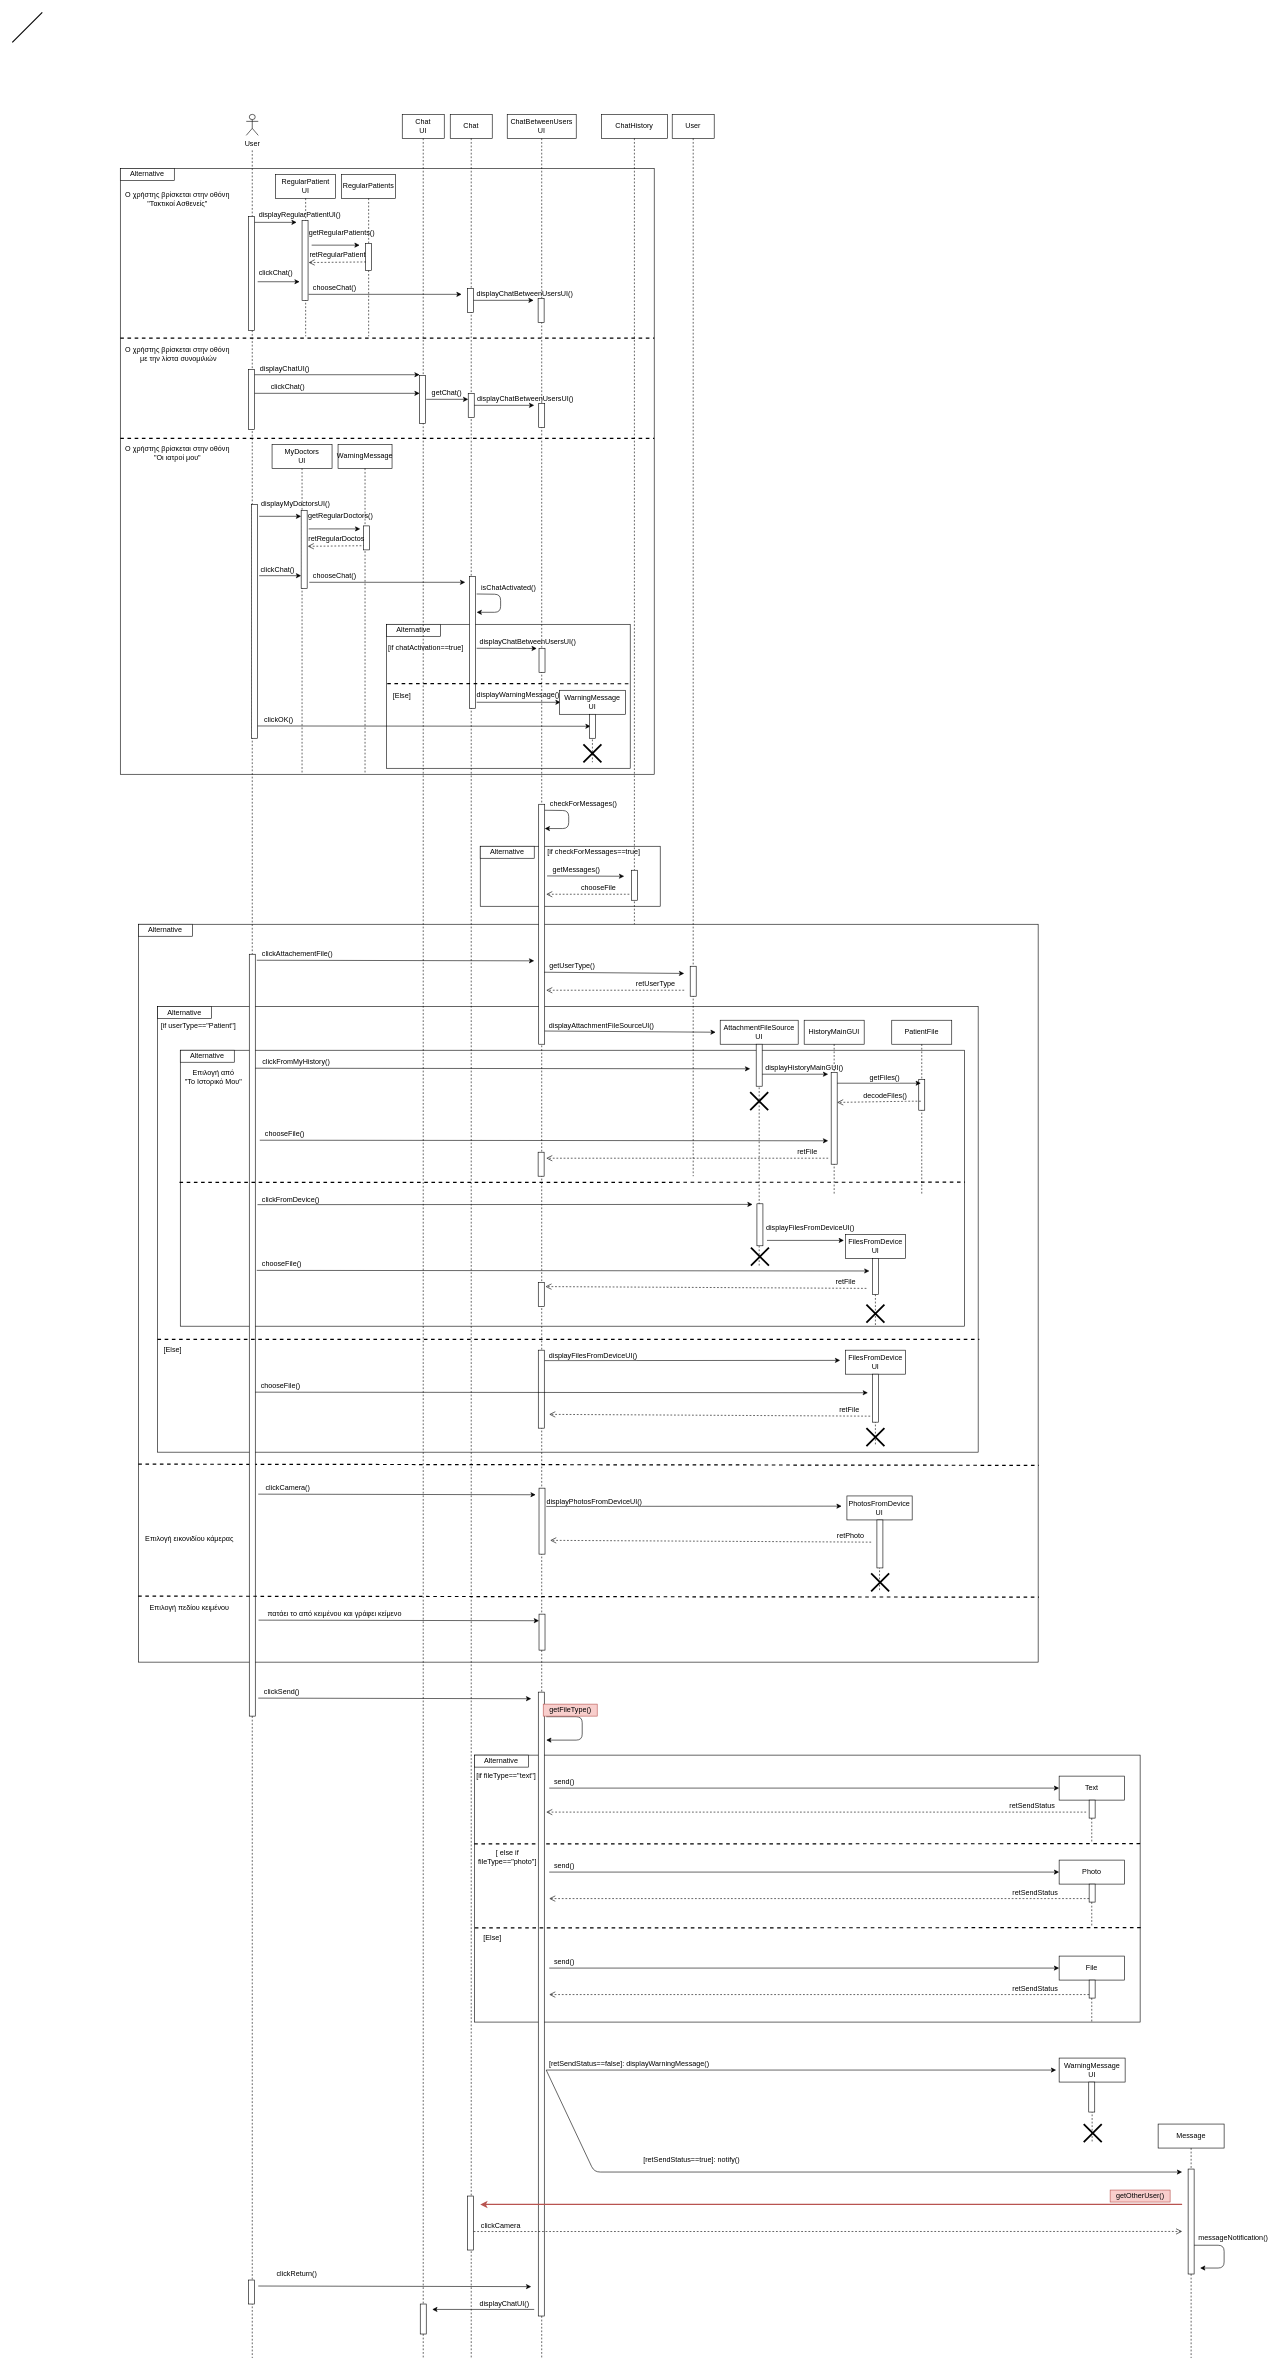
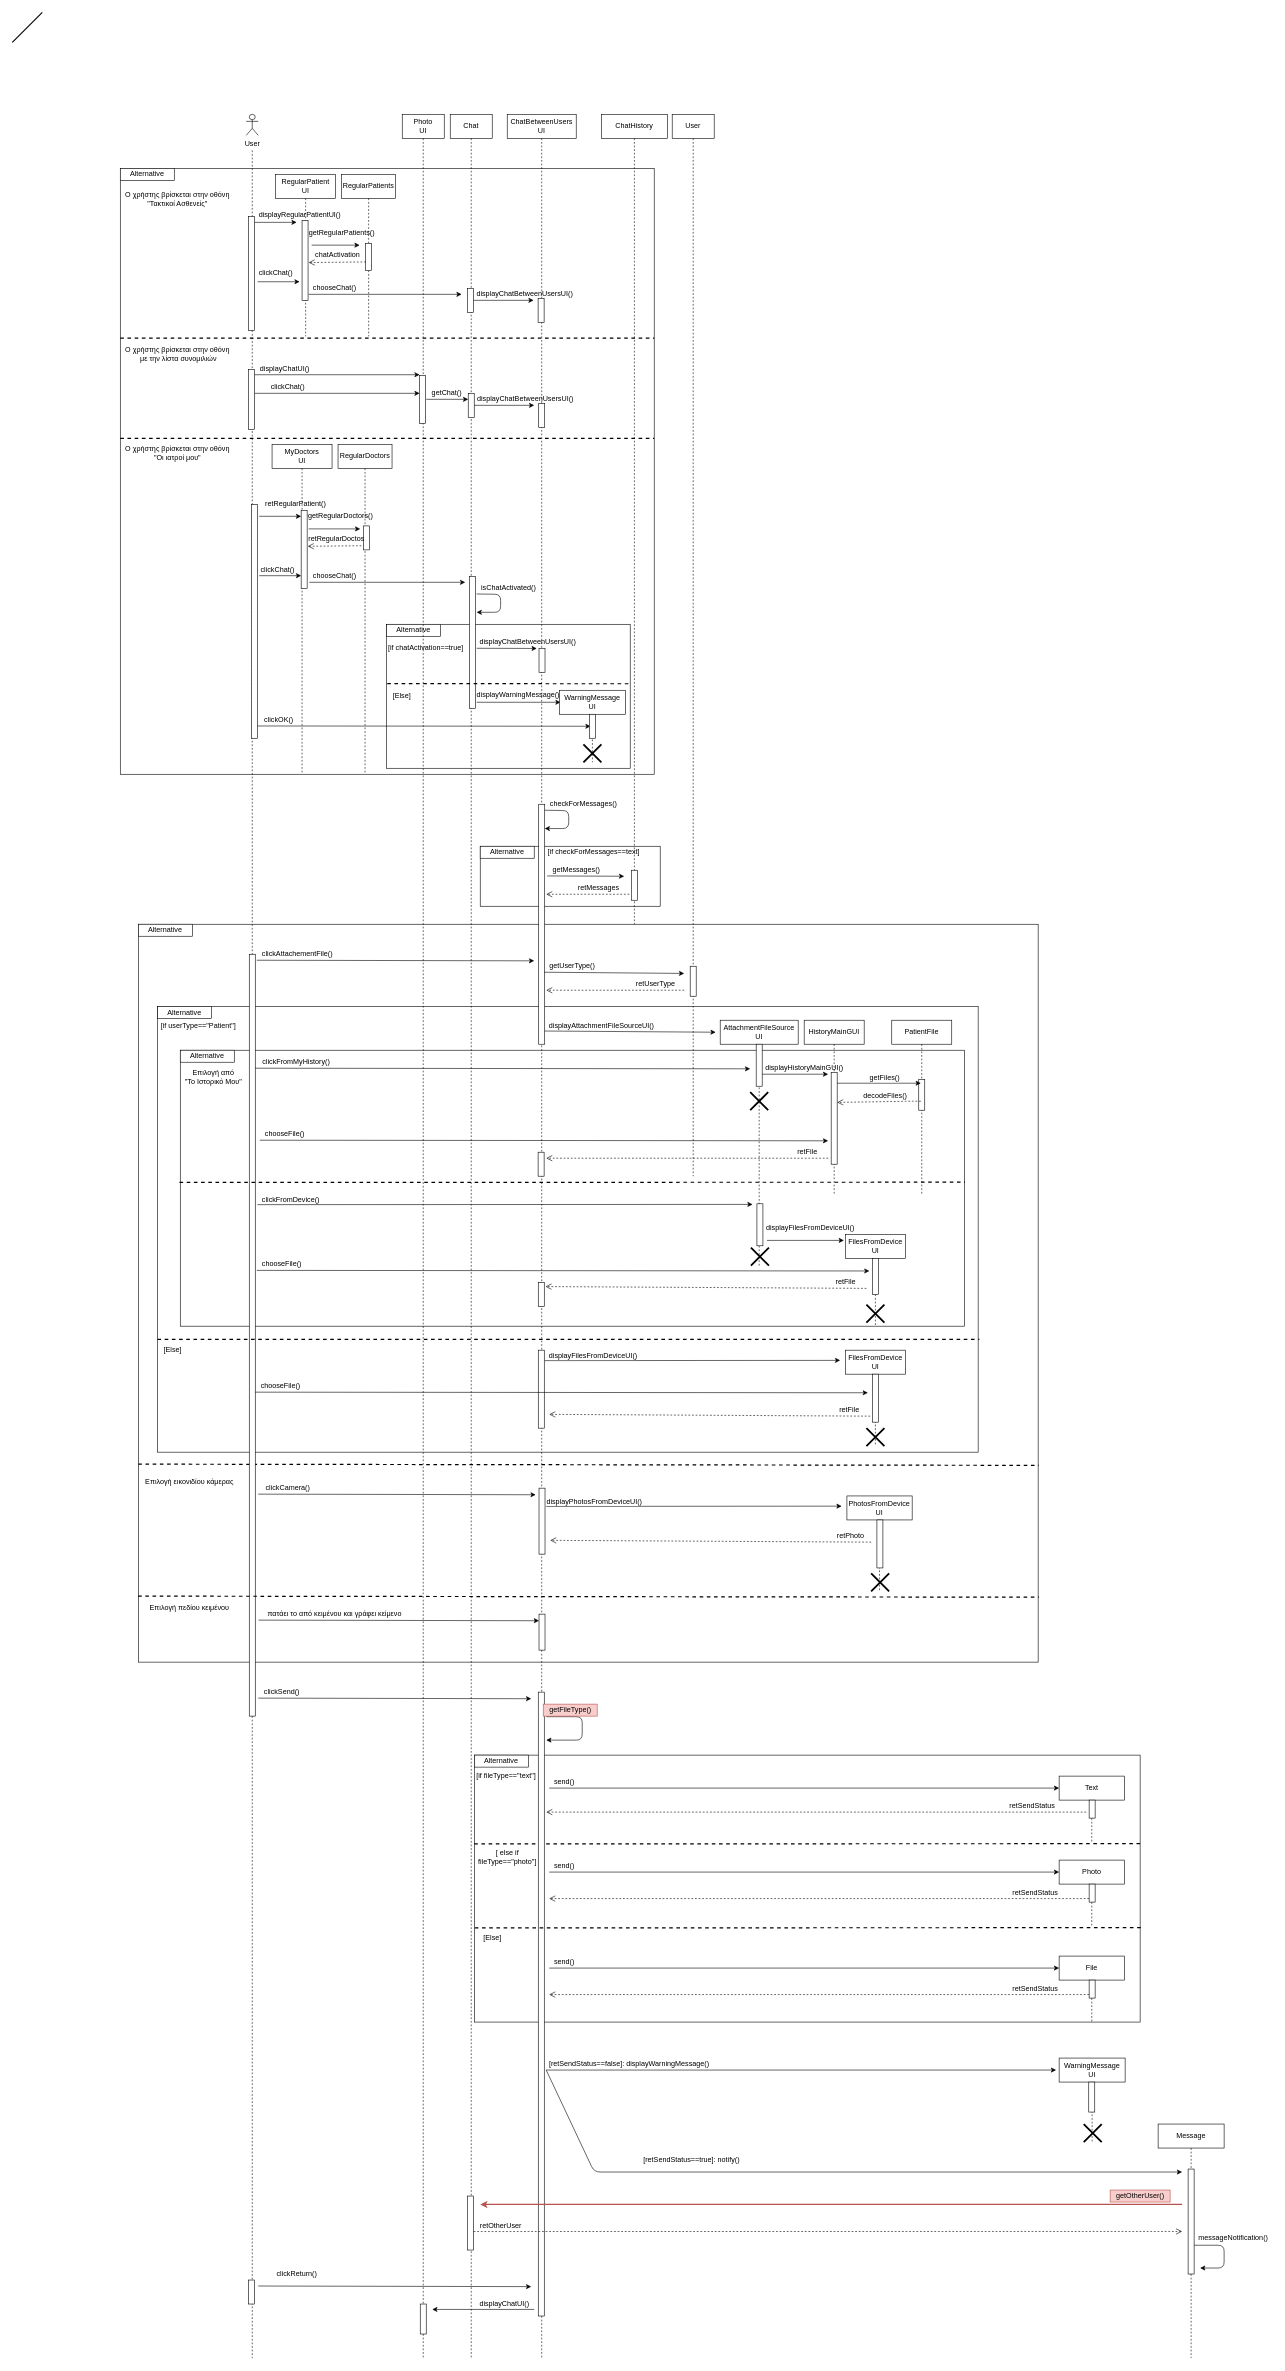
node "Chat UI": label "Chat UI" -> "Photo UI"
node "retRegularPatient": label "retRegularPatient" -> "chatActivation"
node "WarningMessage": label "WarningMessage" -> "RegularDoctors"
node "displayMyDoctorsUI()": label "displayMyDoctorsUI()" -> "retRegularPatient()"
node "[if checkForMessages==true]": label "[if checkForMessages==true]" -> "[if checkForMessages==text]"
node "chooseFile": label "chooseFile" -> "retMessages"
node "Επιλογή εικονιδίου κάμερας": moved (189, 1539) -> (189, 1482)
node "clickCamera": label "clickCamera" -> "retOtherUser"
